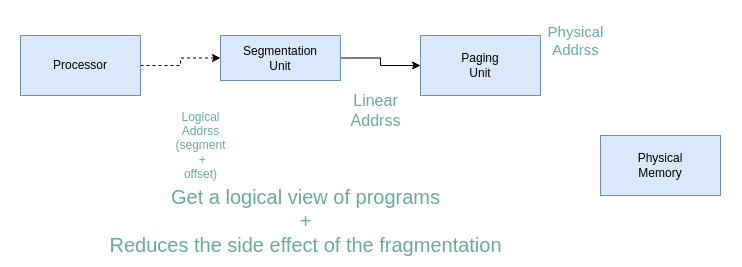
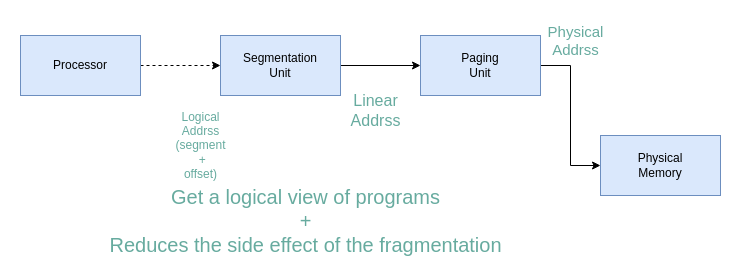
node "Segmentation Unit": size 120x45 -> 120x60
edge "Paging Unit" -> "Physical Memory": added
